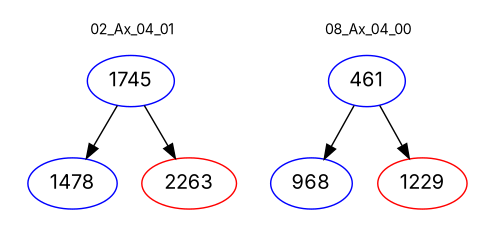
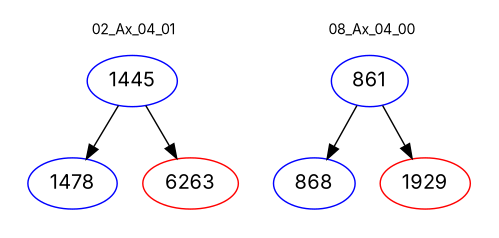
node "1745": label "1745" -> "1445"
node "461": label "461" -> "861"
node "2263": label "2263" -> "6263"
node "968": label "968" -> "868"
node "1229": label "1229" -> "1929"
